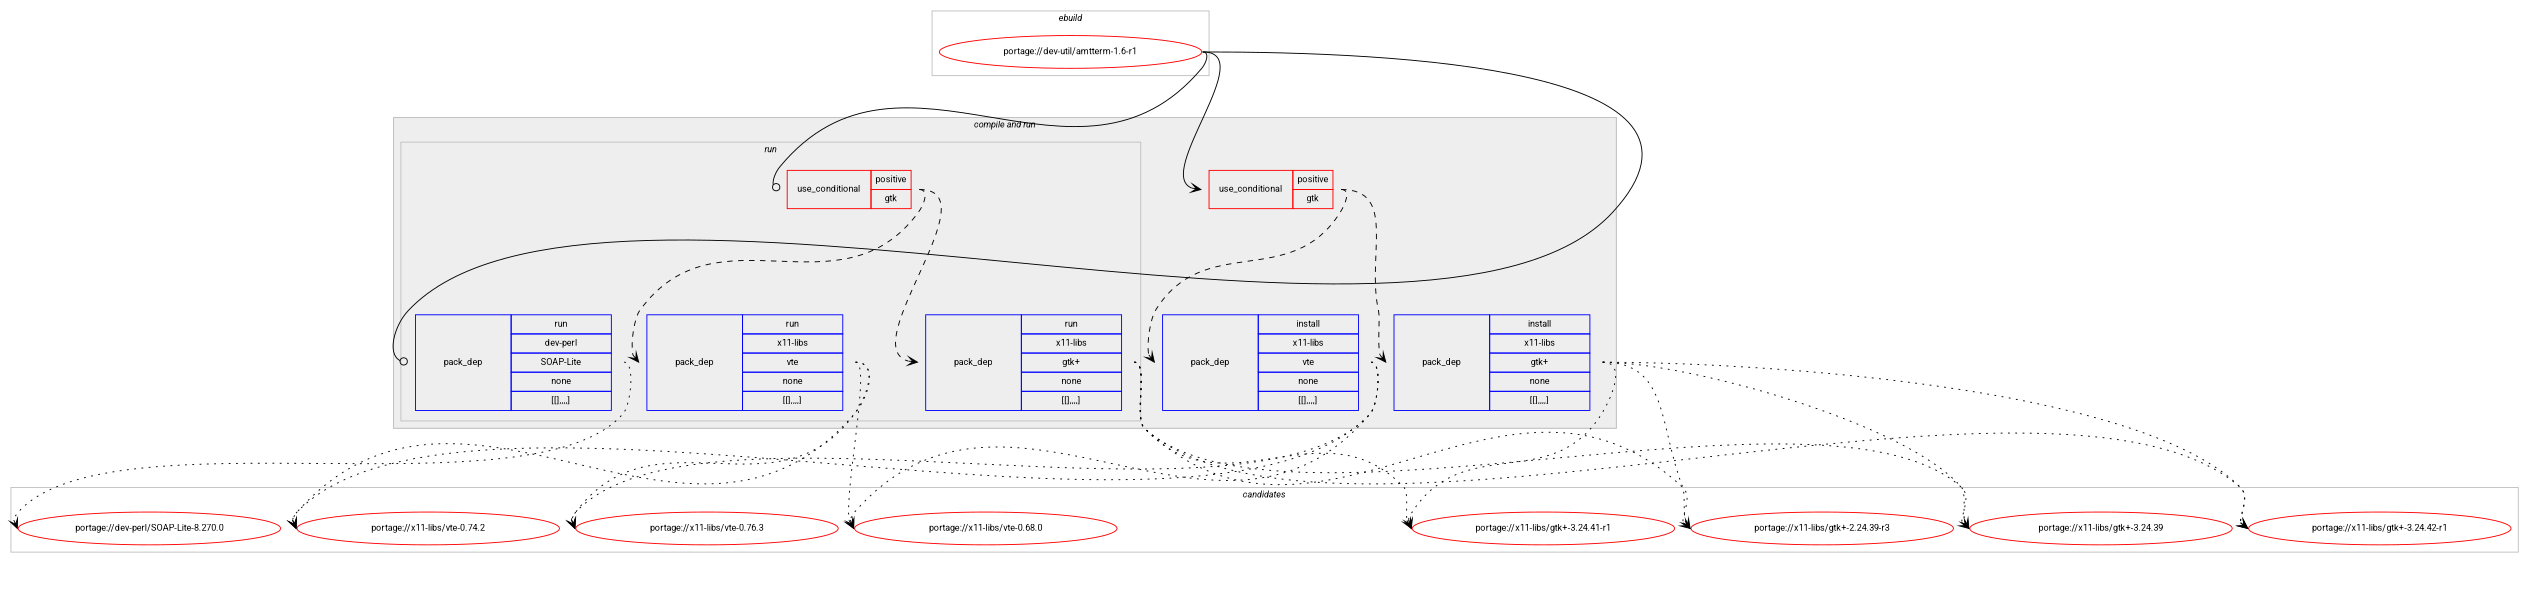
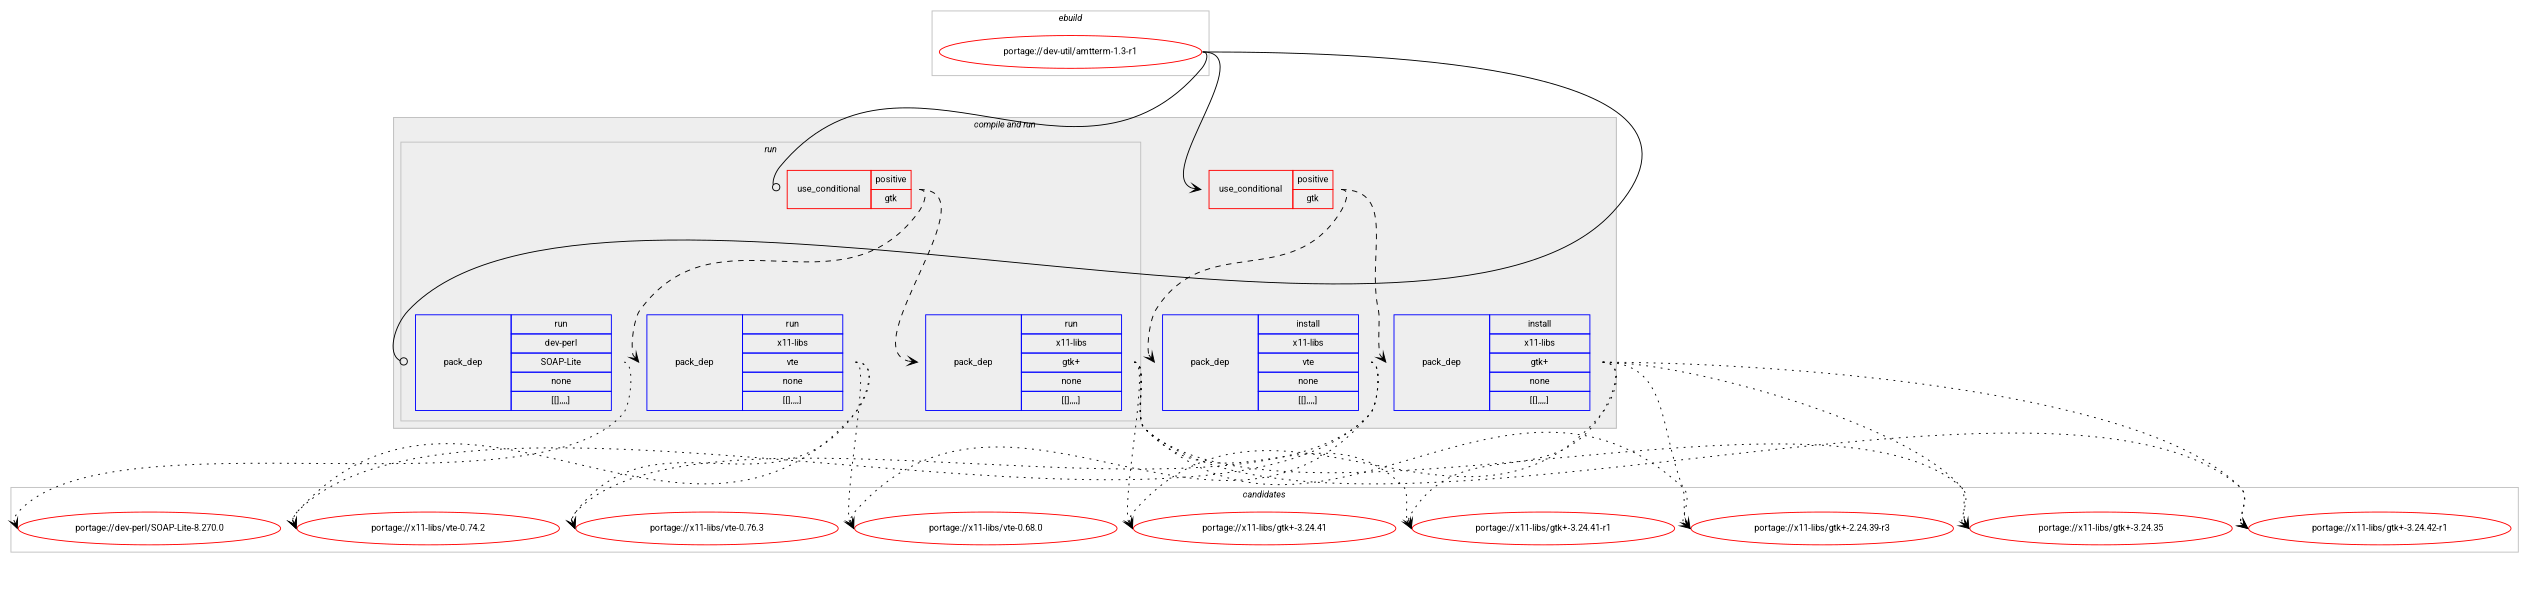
node "portage://dev-util/amtterm-1.6-r1": label "portage://dev-util/amtterm-1.6-r1" -> "portage://dev-util/amtterm-1.3-r1"
node "portage://x11-libs/gtk+-3.24.41": added
node "portage://x11-libs/gtk+-3.24.39": label "portage://x11-libs/gtk+-3.24.39" -> "portage://x11-libs/gtk+-3.24.35"
